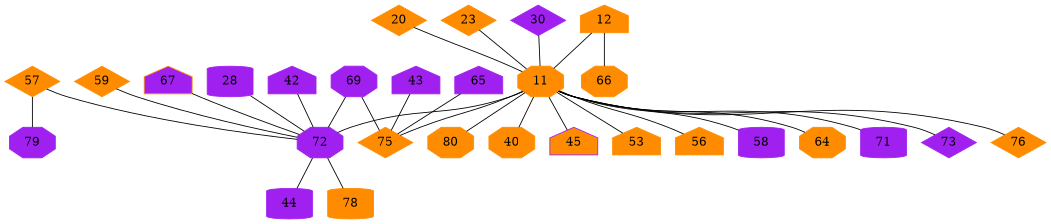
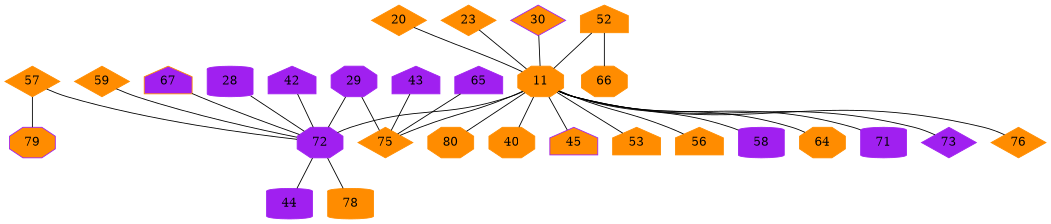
node "30": fillcolor purple -> darkorange
node "12": label "12" -> "52"
node "69": label "69" -> "29"
node "79": fillcolor purple -> darkorange
